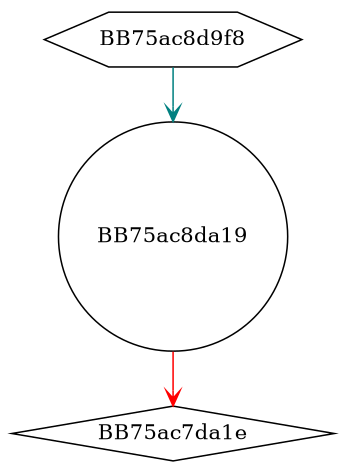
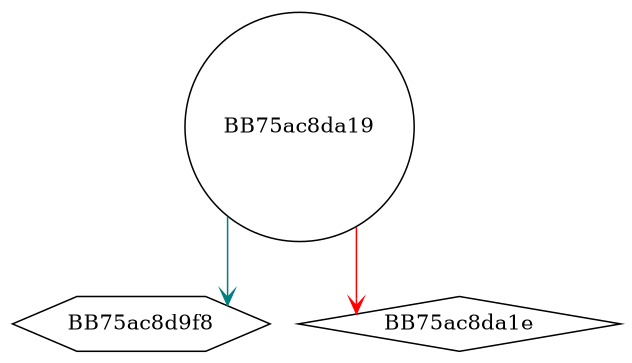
edge "BB75ac8d9f8" -> "BB75ac8da19": reversed
node "BB75ac7da1e": label "BB75ac7da1e" -> "BB75ac8da1e"
